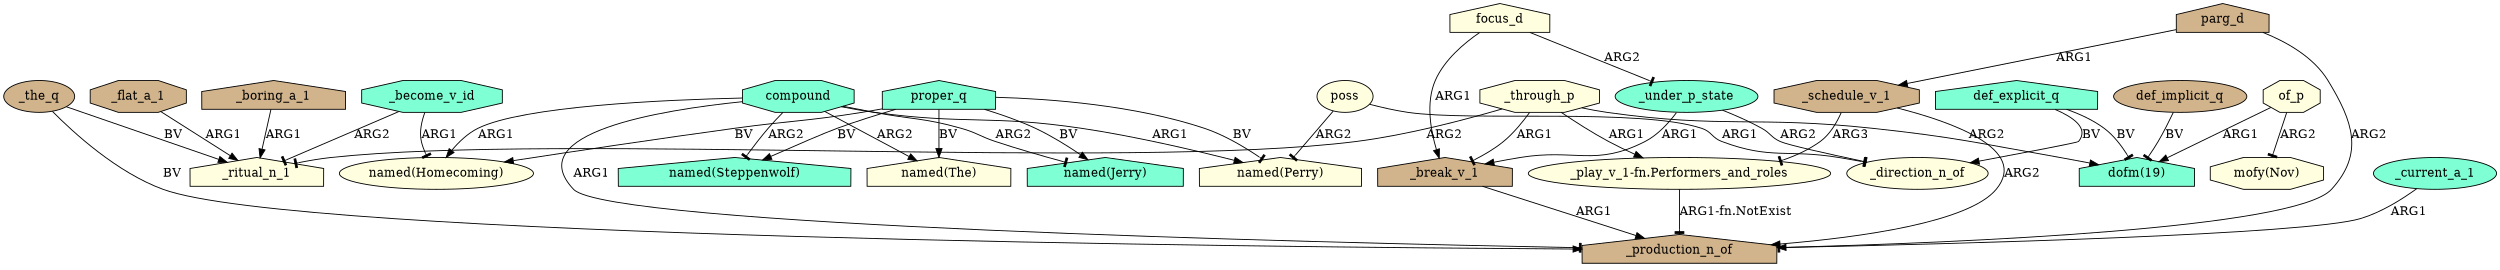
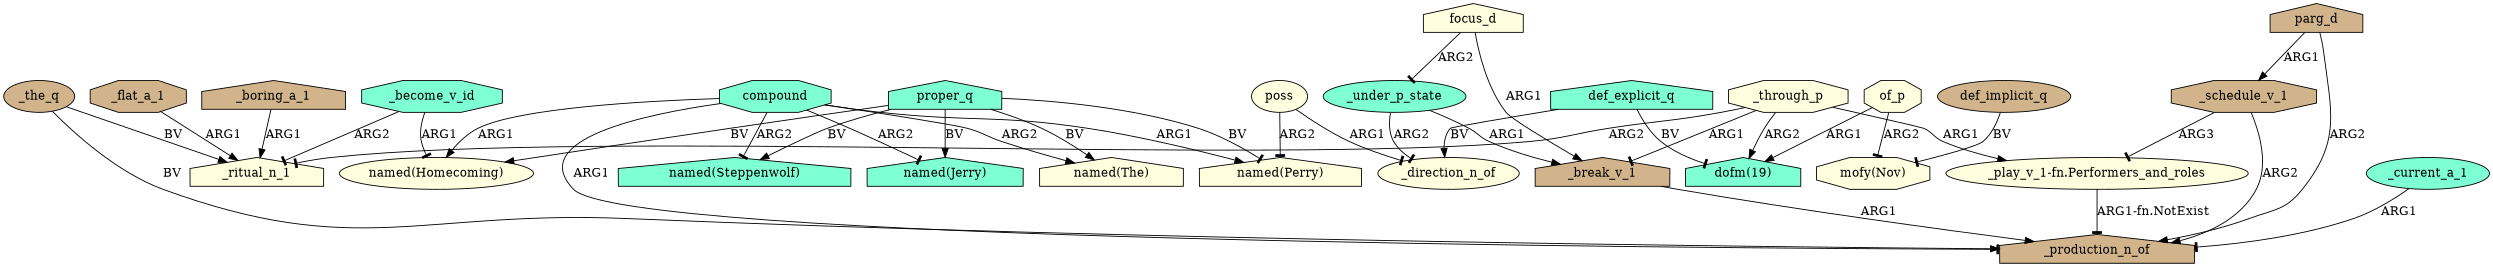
edge "def_implicit_q" -> "dofm(19)": now "def_implicit_q" -> "mofy(Nov)"
